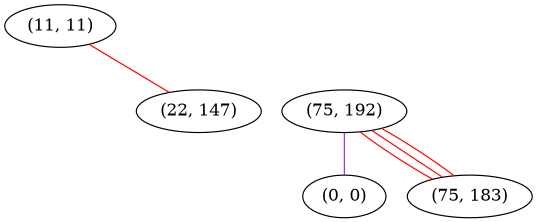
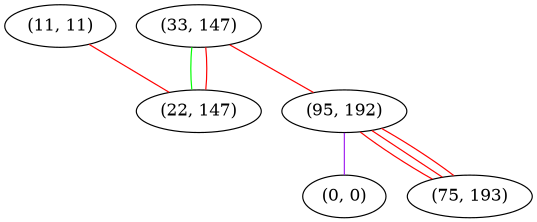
node "(33, 147)": added
node "(75, 192)": label "(75, 192)" -> "(95, 192)"
node "(75, 183)": label "(75, 183)" -> "(75, 193)"
